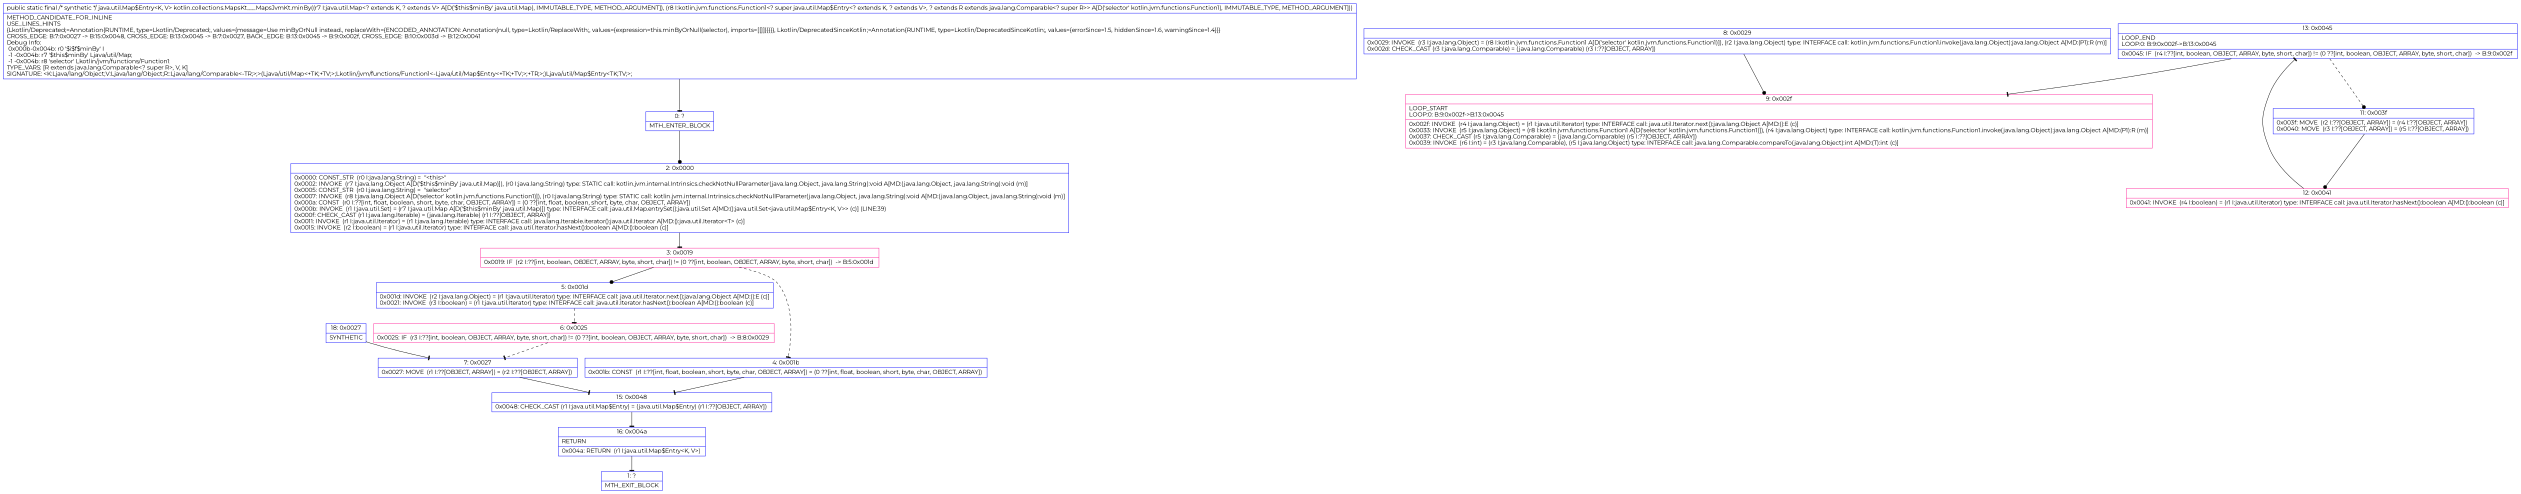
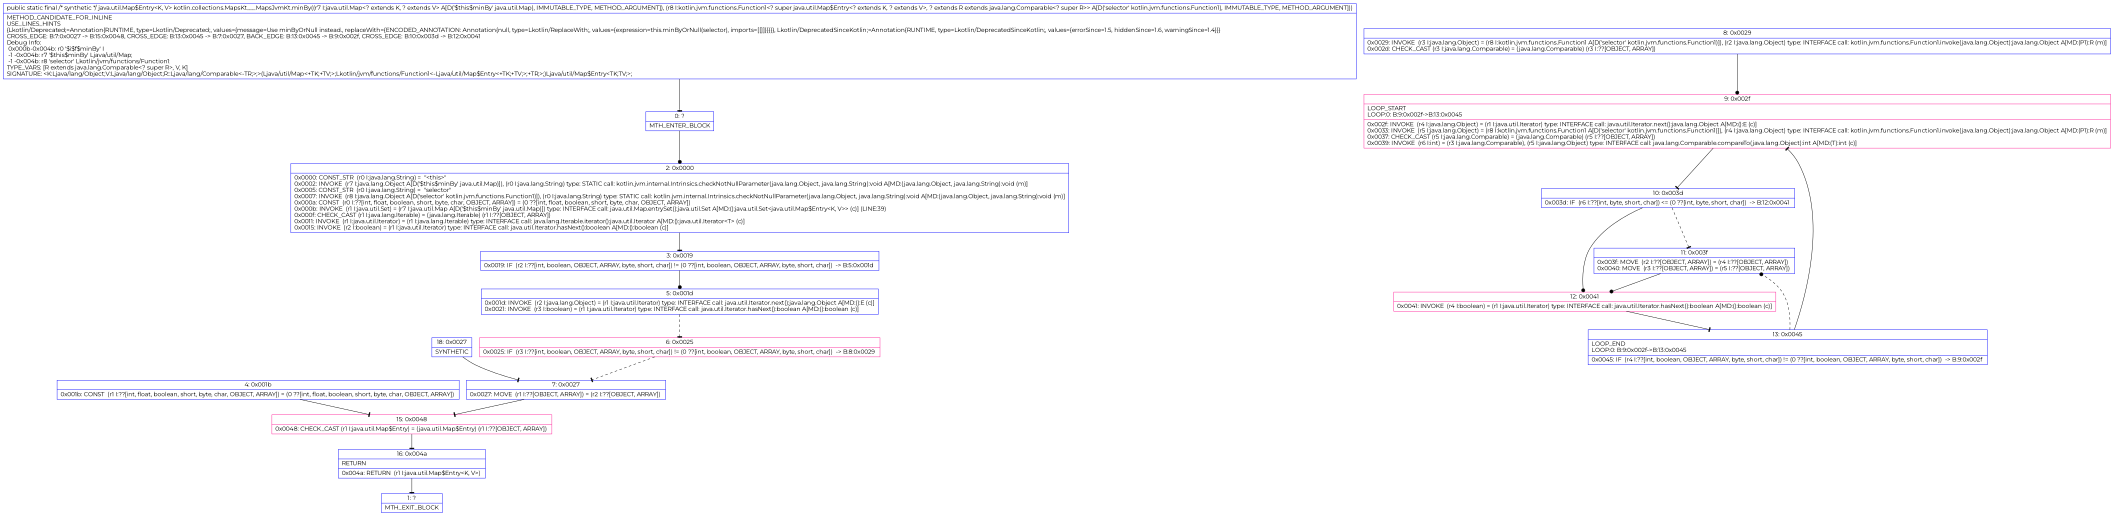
node "10: 0x003d": added
node "3: 0x0019": color deeppink -> blue
edge "3: 0x0019" -> "4: 0x001b": removed
node "15: 0x0048": color blue -> deeppink
